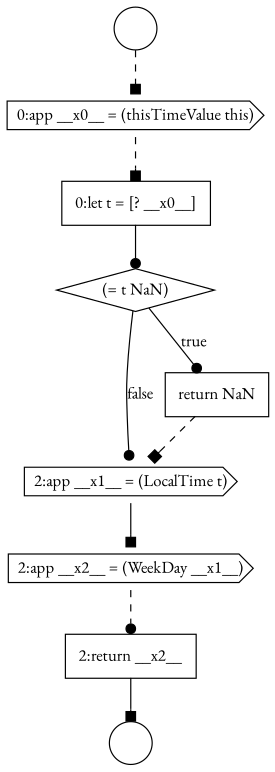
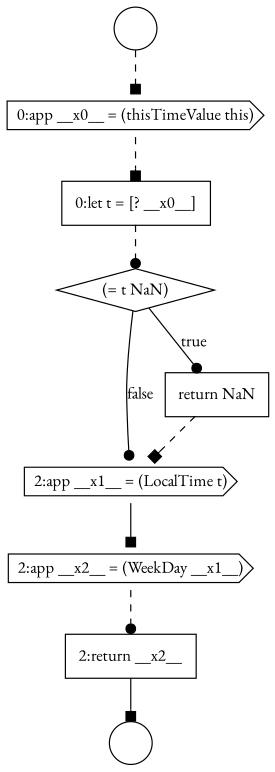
edge "0:let t = [? __x0__]" -> "(= t NaN)": style solid -> dashed
